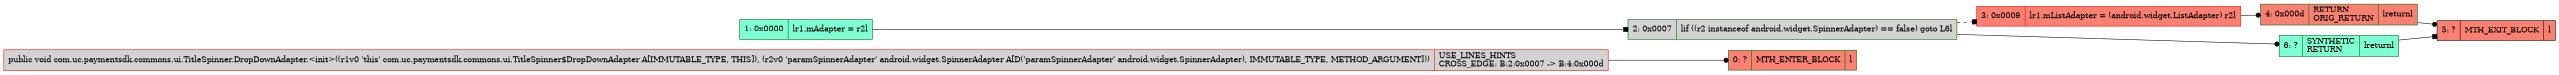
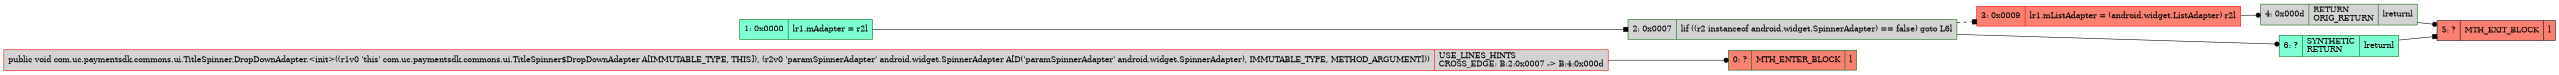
node "4: 0x000d": fillcolor salmon -> lightgrey
